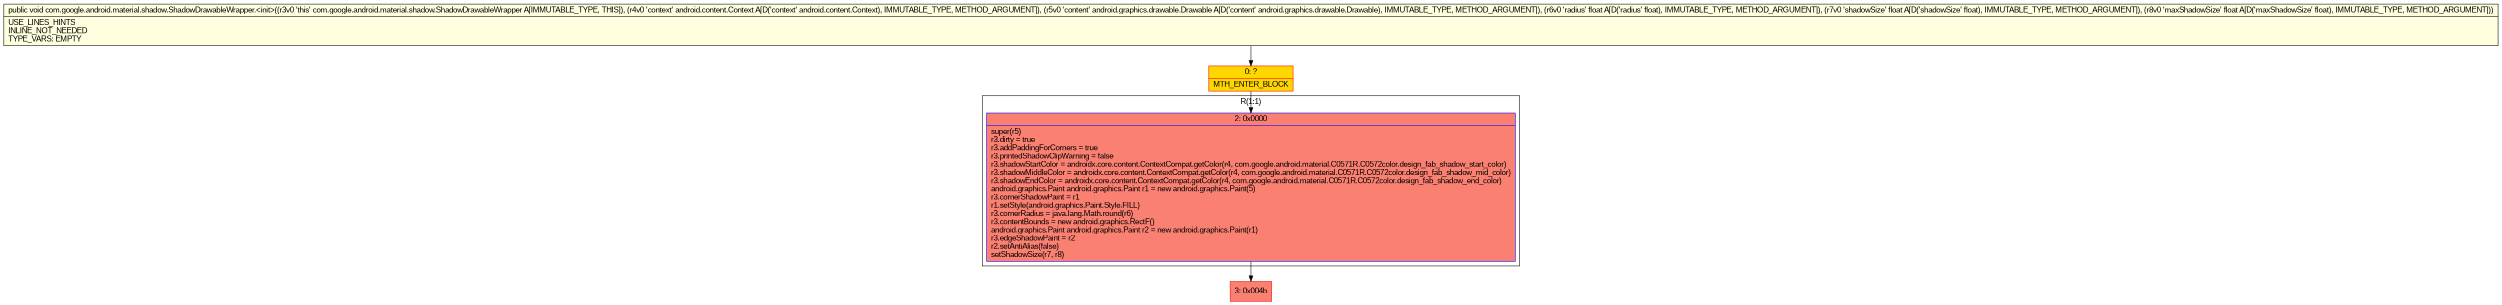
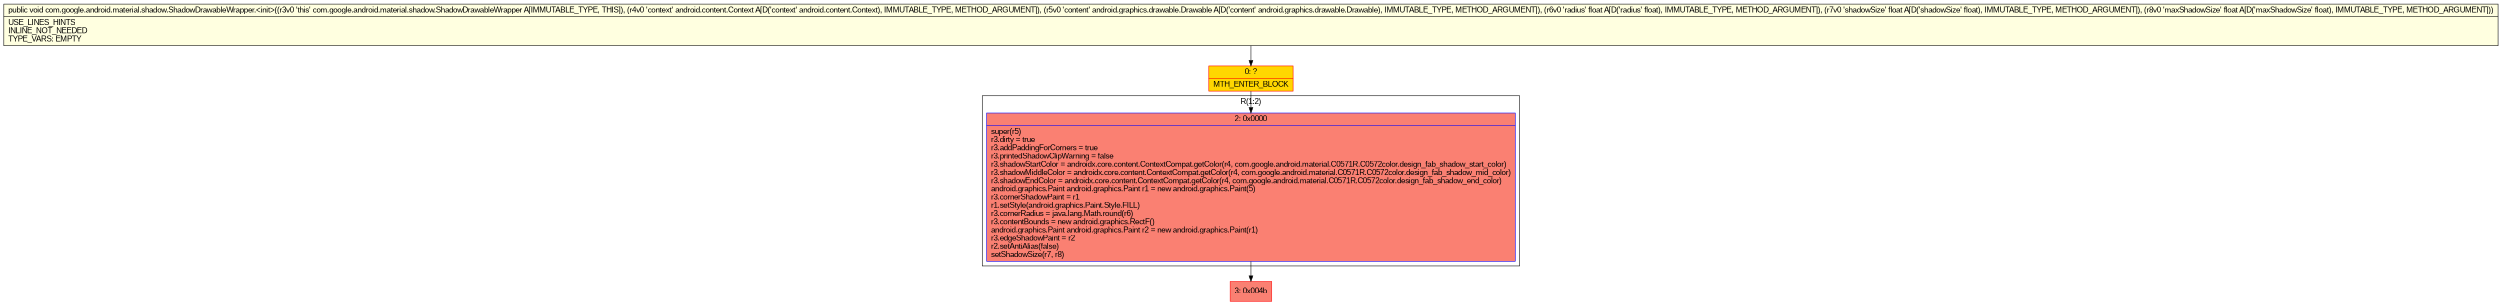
cluster "R(1:1)": label "R(1:1)" -> "R(1:2)"
